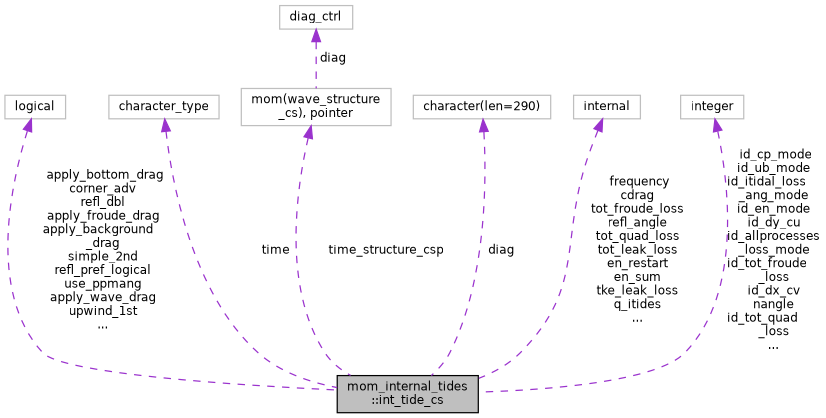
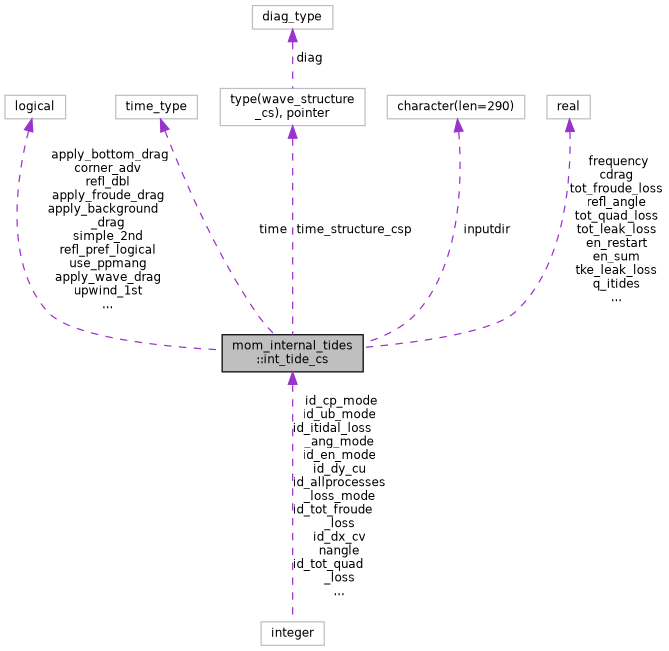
node "diag_ctrl": label "diag_ctrl" -> "diag_type"
node "character_type": label "character_type" -> "time_type"
node "mom(wave_structure _cs), pointer": label "mom(wave_structure _cs), pointer" -> "type(wave_structure _cs), pointer"
node "internal": label "internal" -> "real"
edge "mom_internal_tides ::int_tide_cs" -> "character(len=290)": label " diag" -> " inputdir"
edge "mom_internal_tides ::int_tide_cs" -> "integer": reversed
